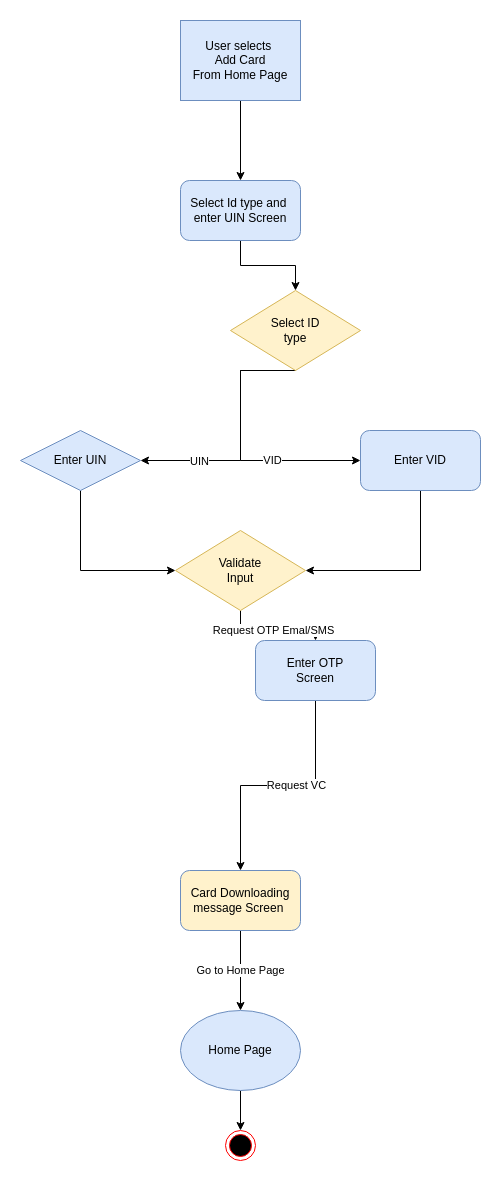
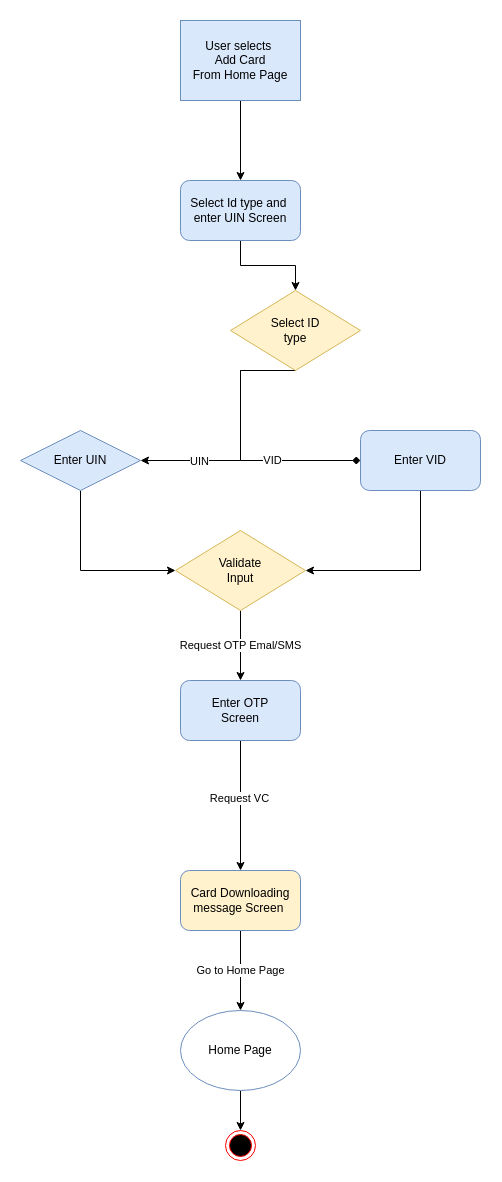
edge "Select ID type" -> "Enter VID": arrowhead classic -> diamond
node "Enter OTP Screen": moved (316, 671) -> (241, 711)
node "Home Page": fillcolor #dae8fc -> #ffffff
